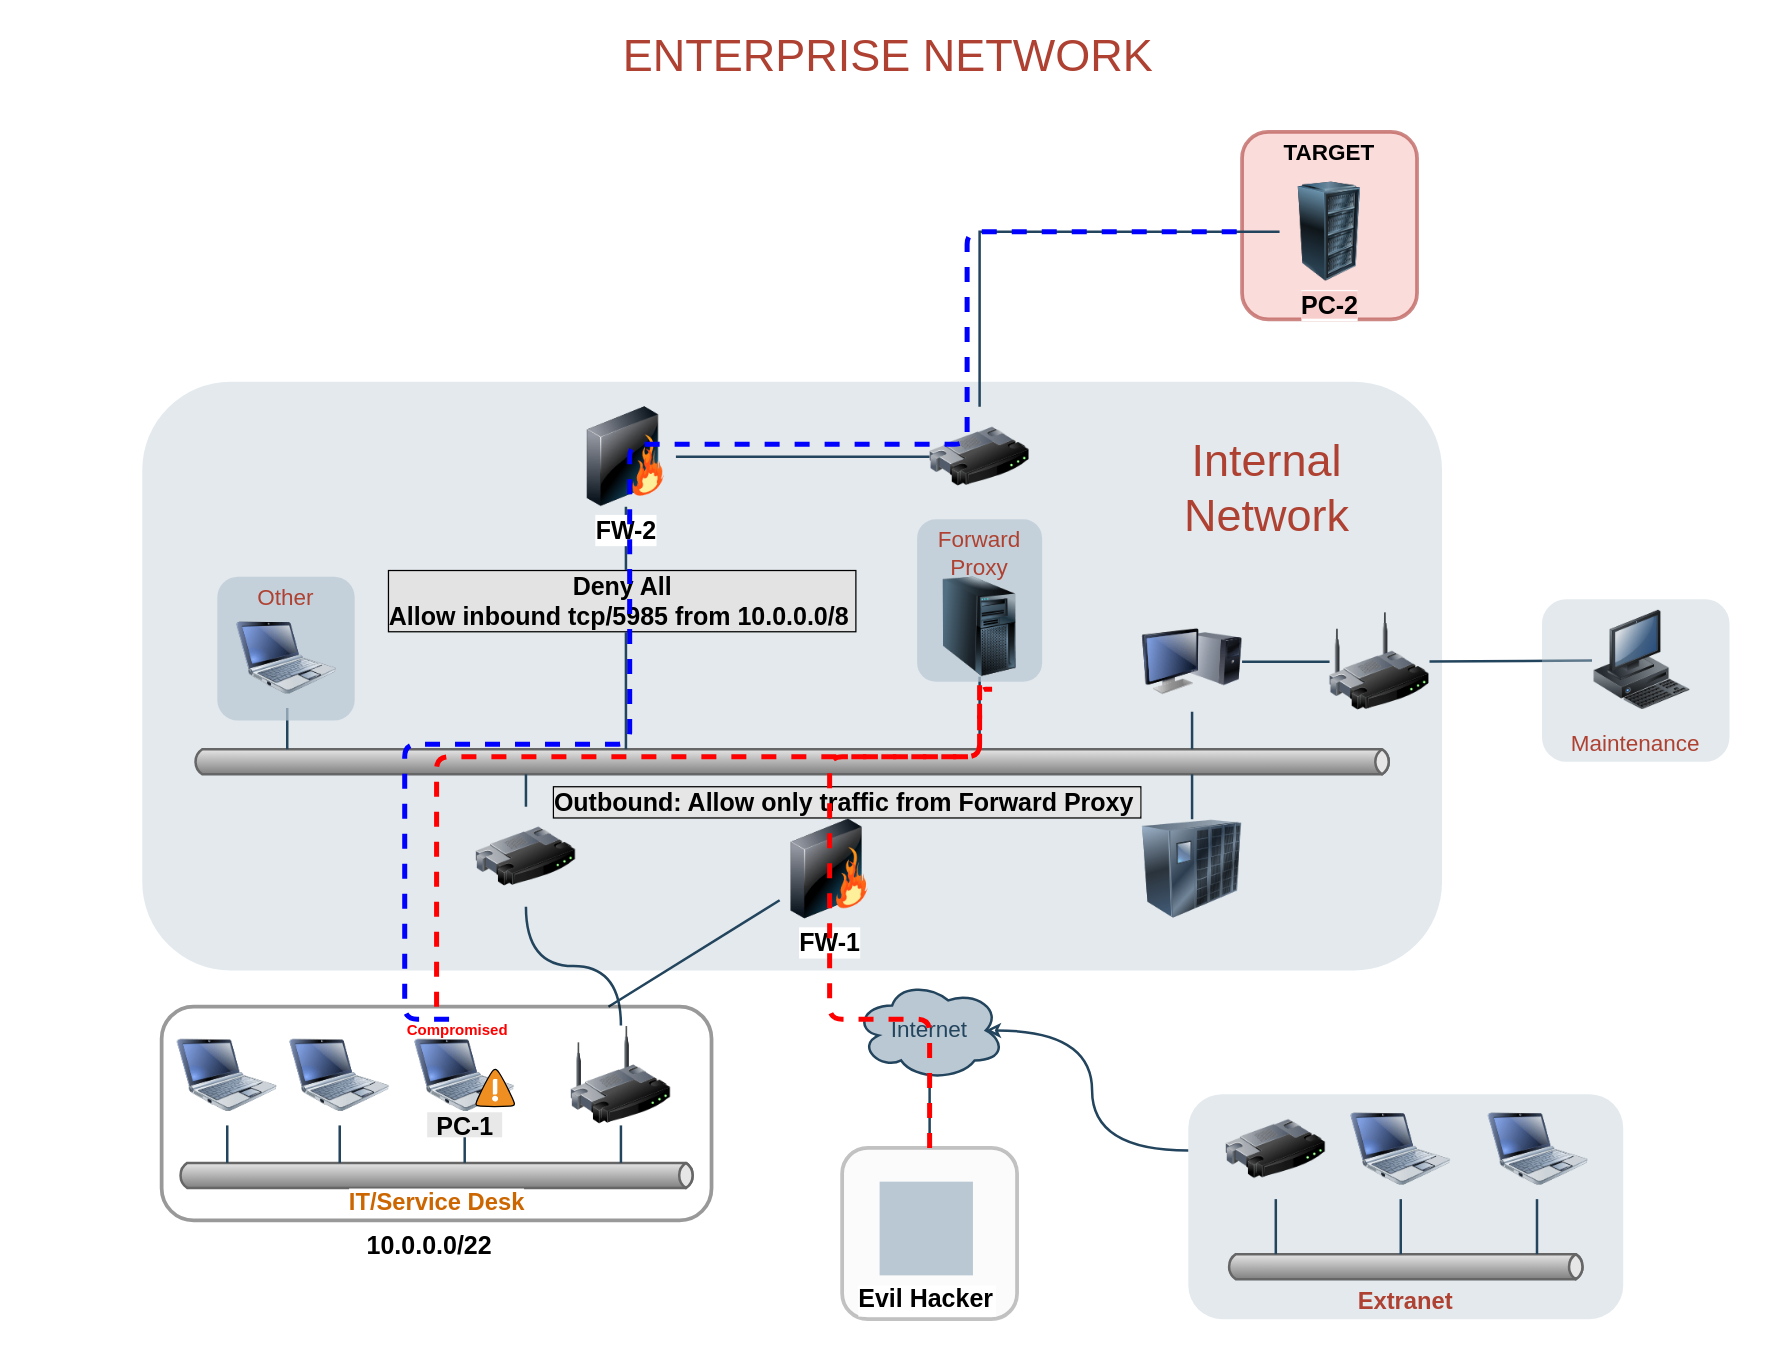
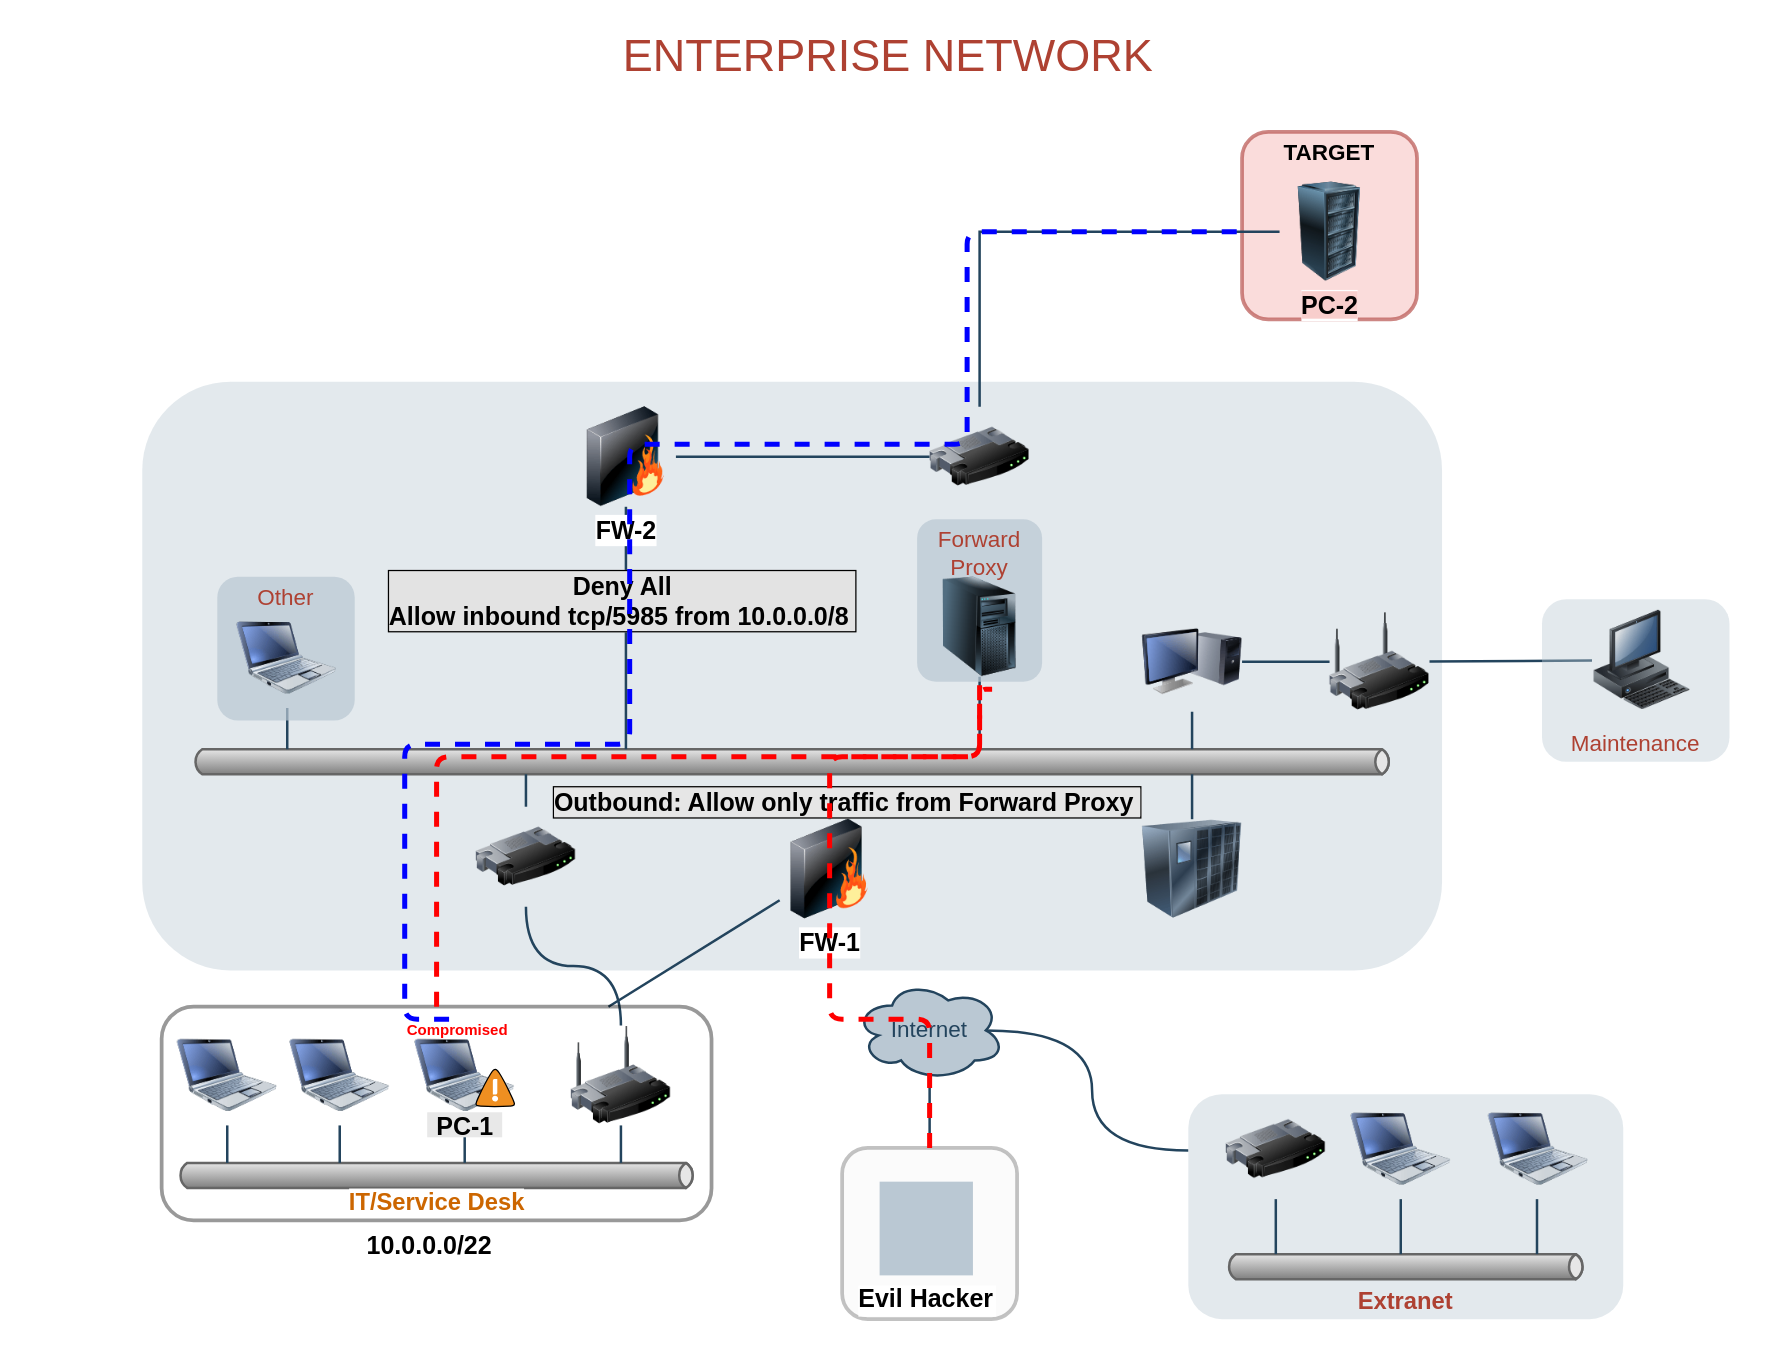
node "Internal Network": removed
edge "Extranet" -> "Internet": arrowhead classic -> none
